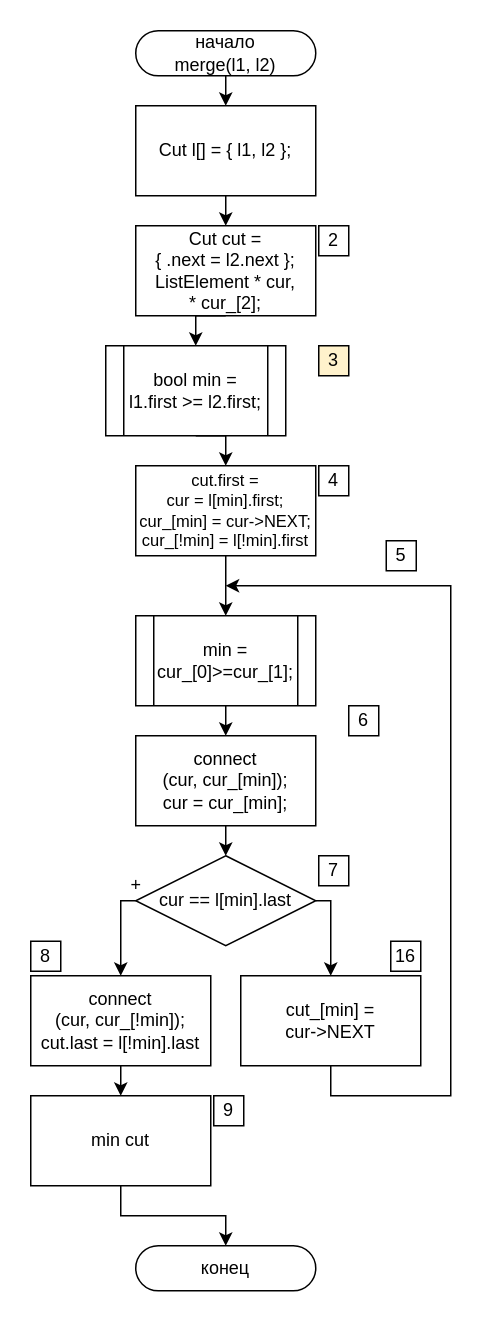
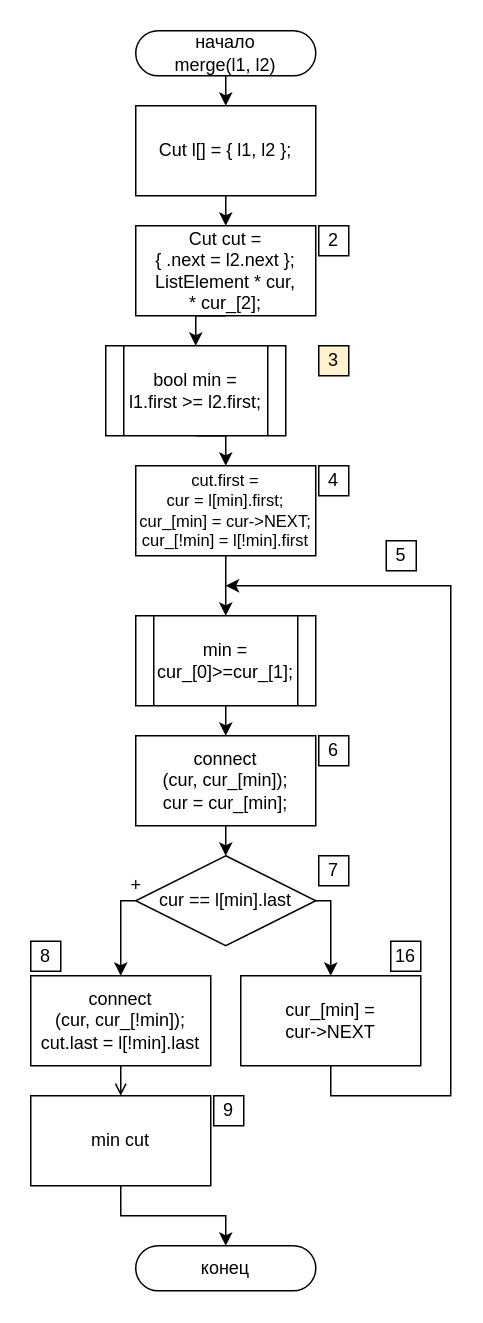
node "6": moved (364, 721) -> (334, 751)
node "cut_[min] = cur->NEXT": label "cut_[min] = cur->NEXT" -> "cur_[min] = cur->NEXT"
edge "connect (cur, cur_[!min]); cut.last = l[!min].last" -> "min cut": arrowhead classic -> open
